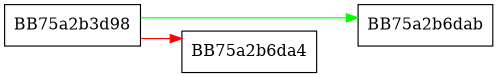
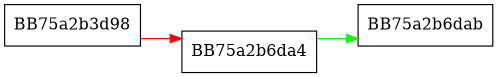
edge "BB75a2b3d98" -> "BB75a2b6dab": now "BB75a2b6da4" -> "BB75a2b6dab"
